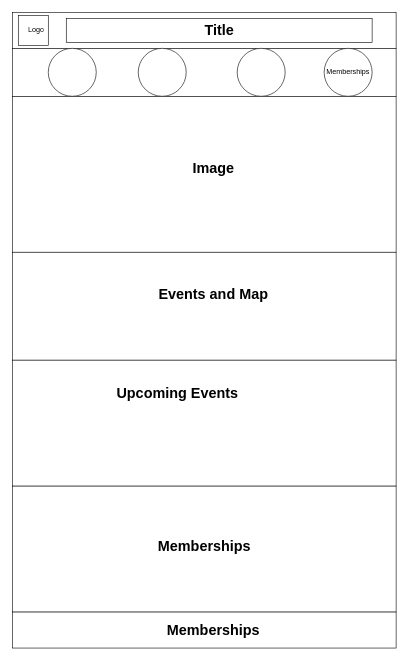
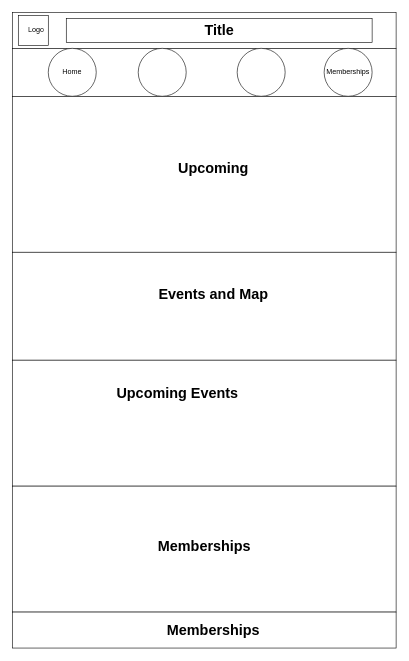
node "Home": added
node "Image": label "Image" -> "Upcoming"
